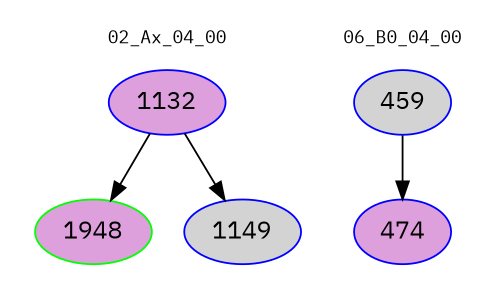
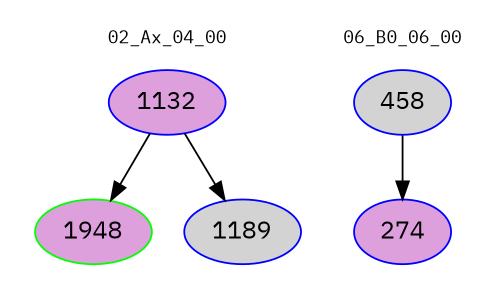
cluster "06_B0_04_00": label "06_B0_04_00" -> "06_B0_06_00"
node "459": label "459" -> "458"
node "1149": label "1149" -> "1189"
node "474": label "474" -> "274"
